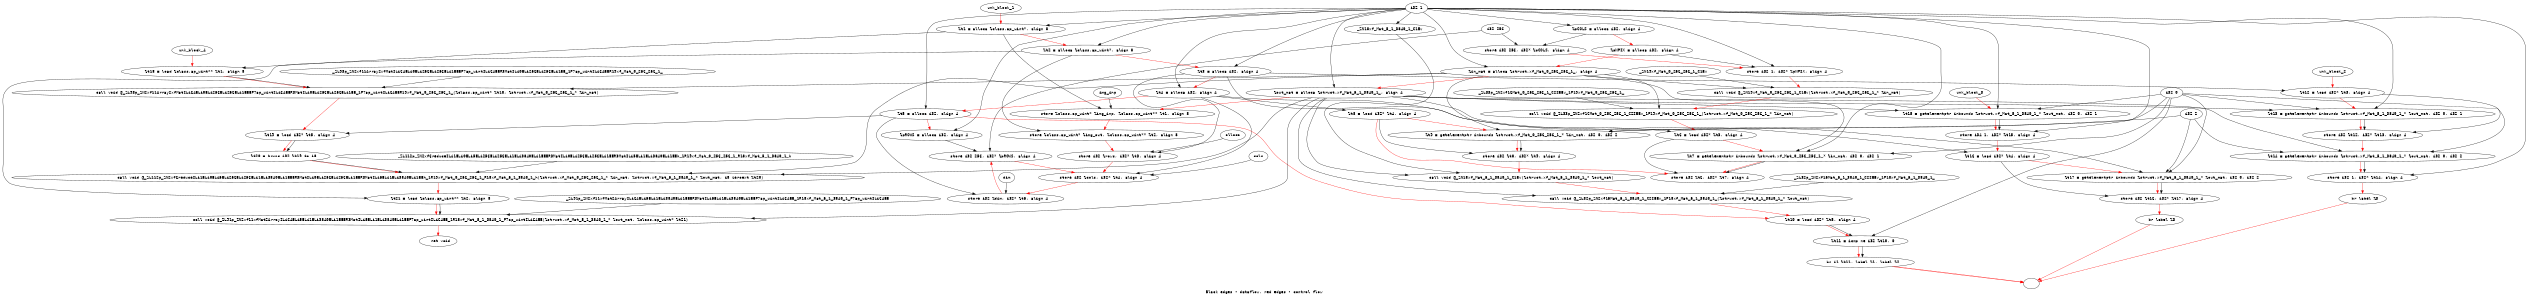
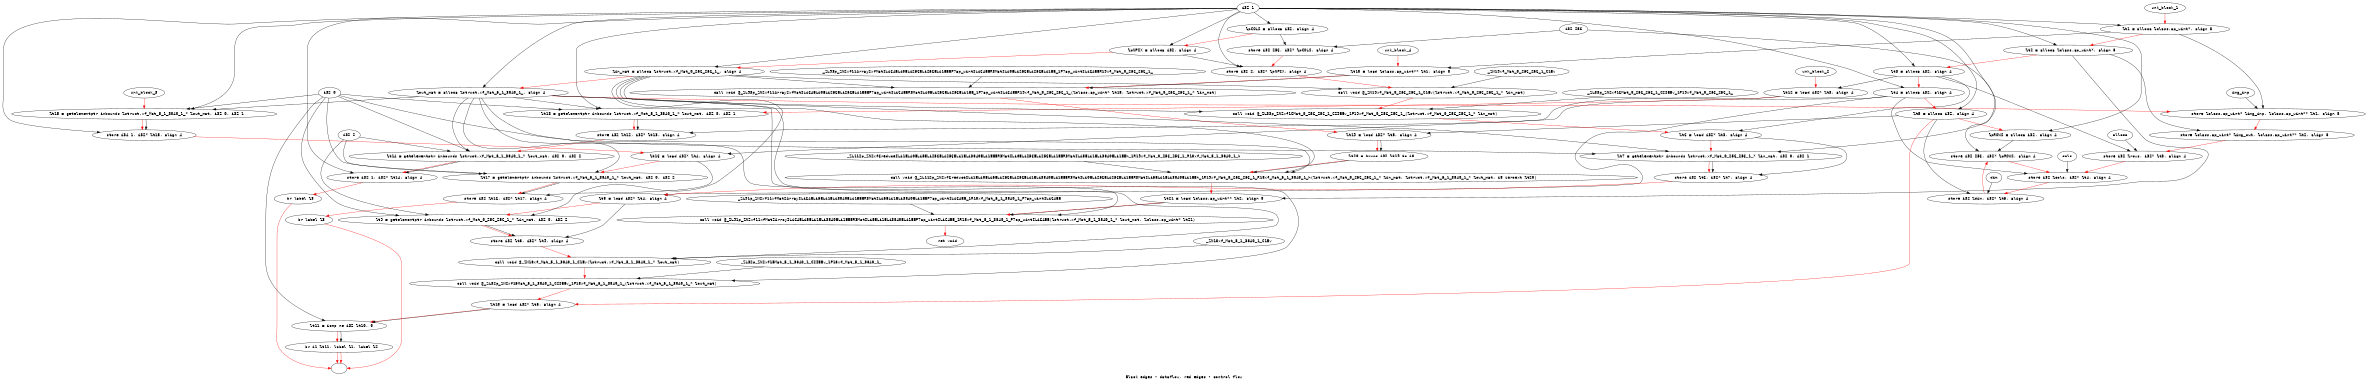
edge "i32 1" -> "_ZN18xf_Mat_5_1_3840_1_C1Ev": now "i32 1" -> "%pNPIX = alloca i32, align 4"
node "store i32 1, i32* %pNPIX, align 4": label "store i32 1, i32* %pNPIX, align 4" -> "store i32 2, i32* %pNPIX, align 4"
edge "%t8 = load i32* %t4, align 4" -> "store i32 %t6, i32* %t7, align 4": reversed
